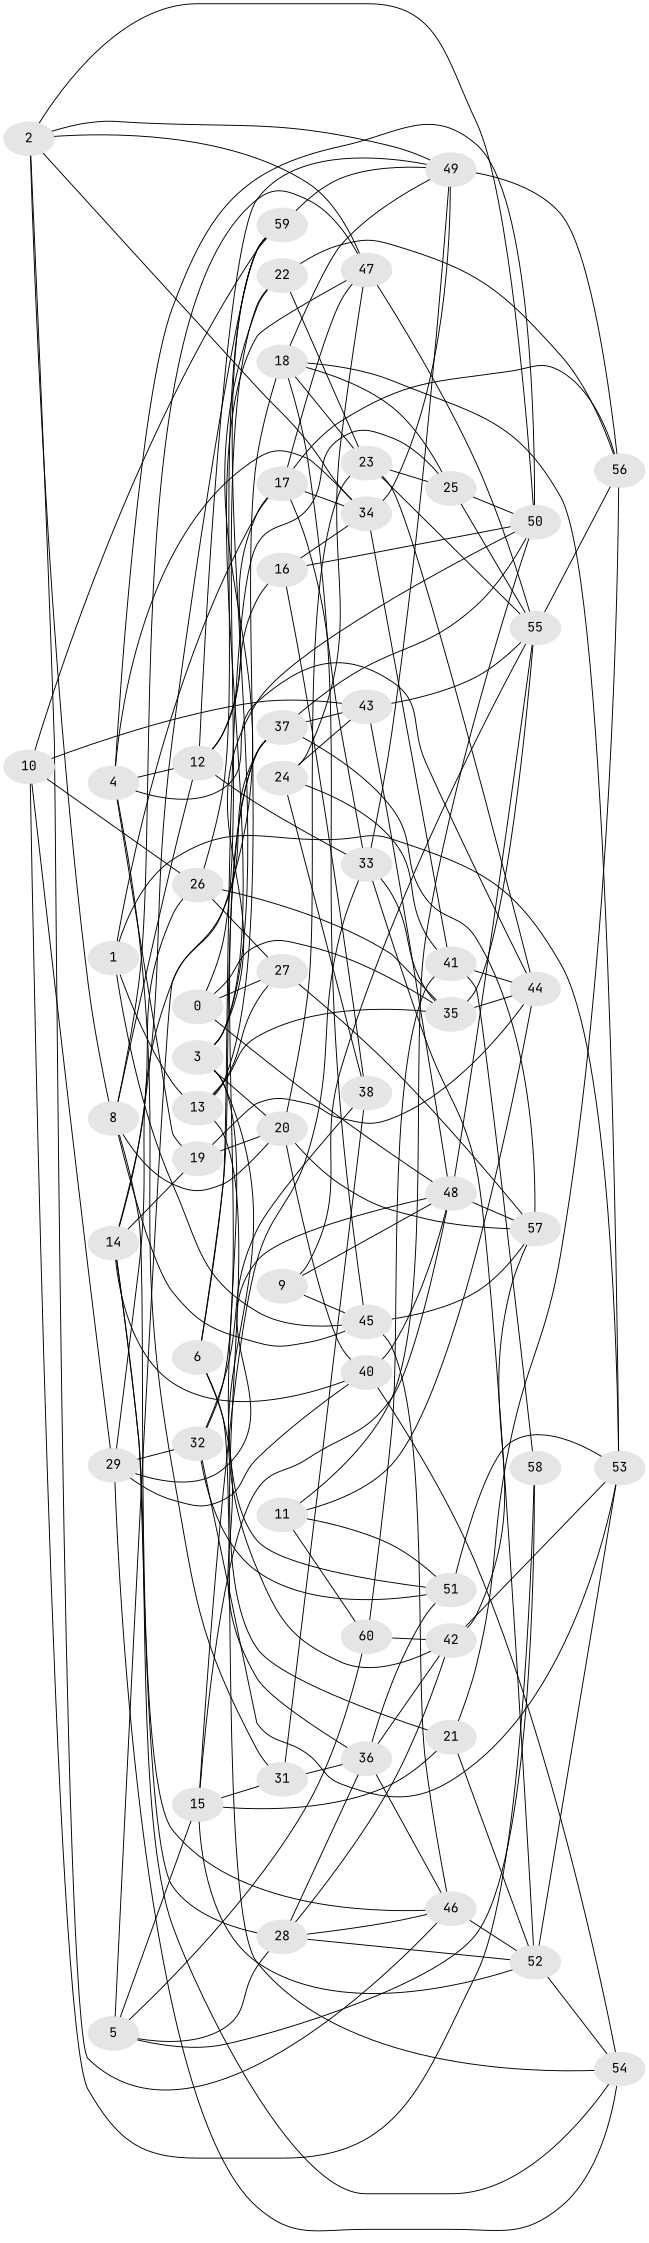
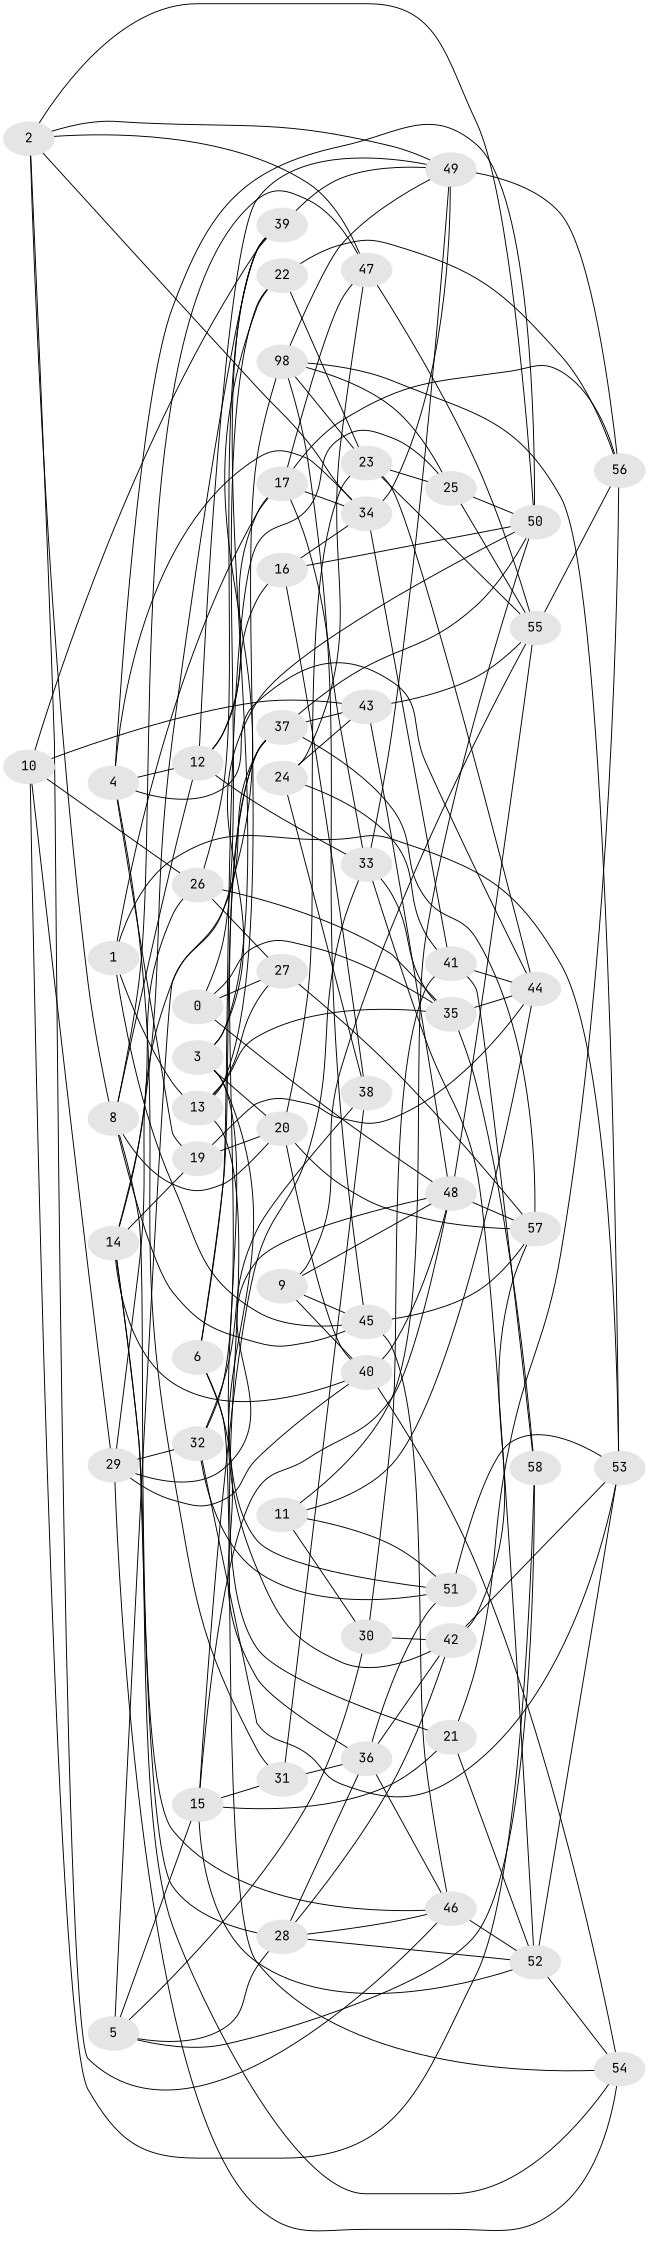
node "59": label "59" -> "39"
node "18": label "18" -> "98"
edge "47" -- "3": removed
edge "55" -- "35": now "58" -- "35"
edge "9" -- "40": added
node "60": label "60" -> "30"
